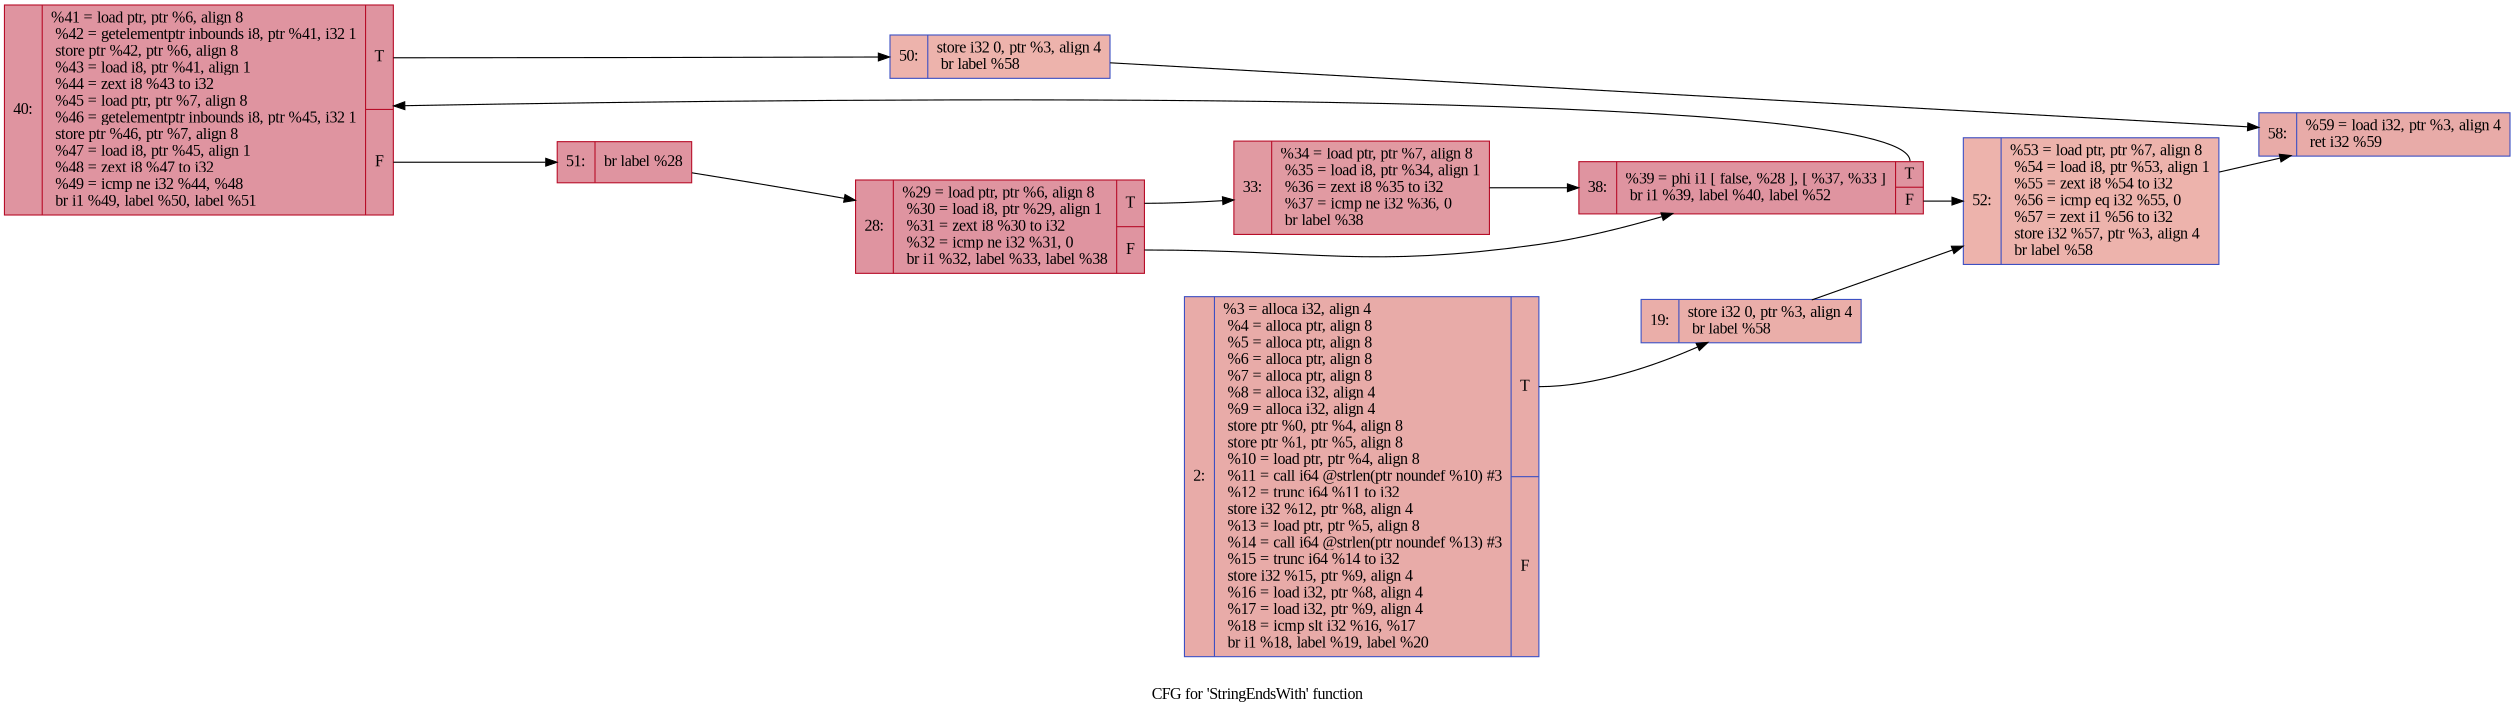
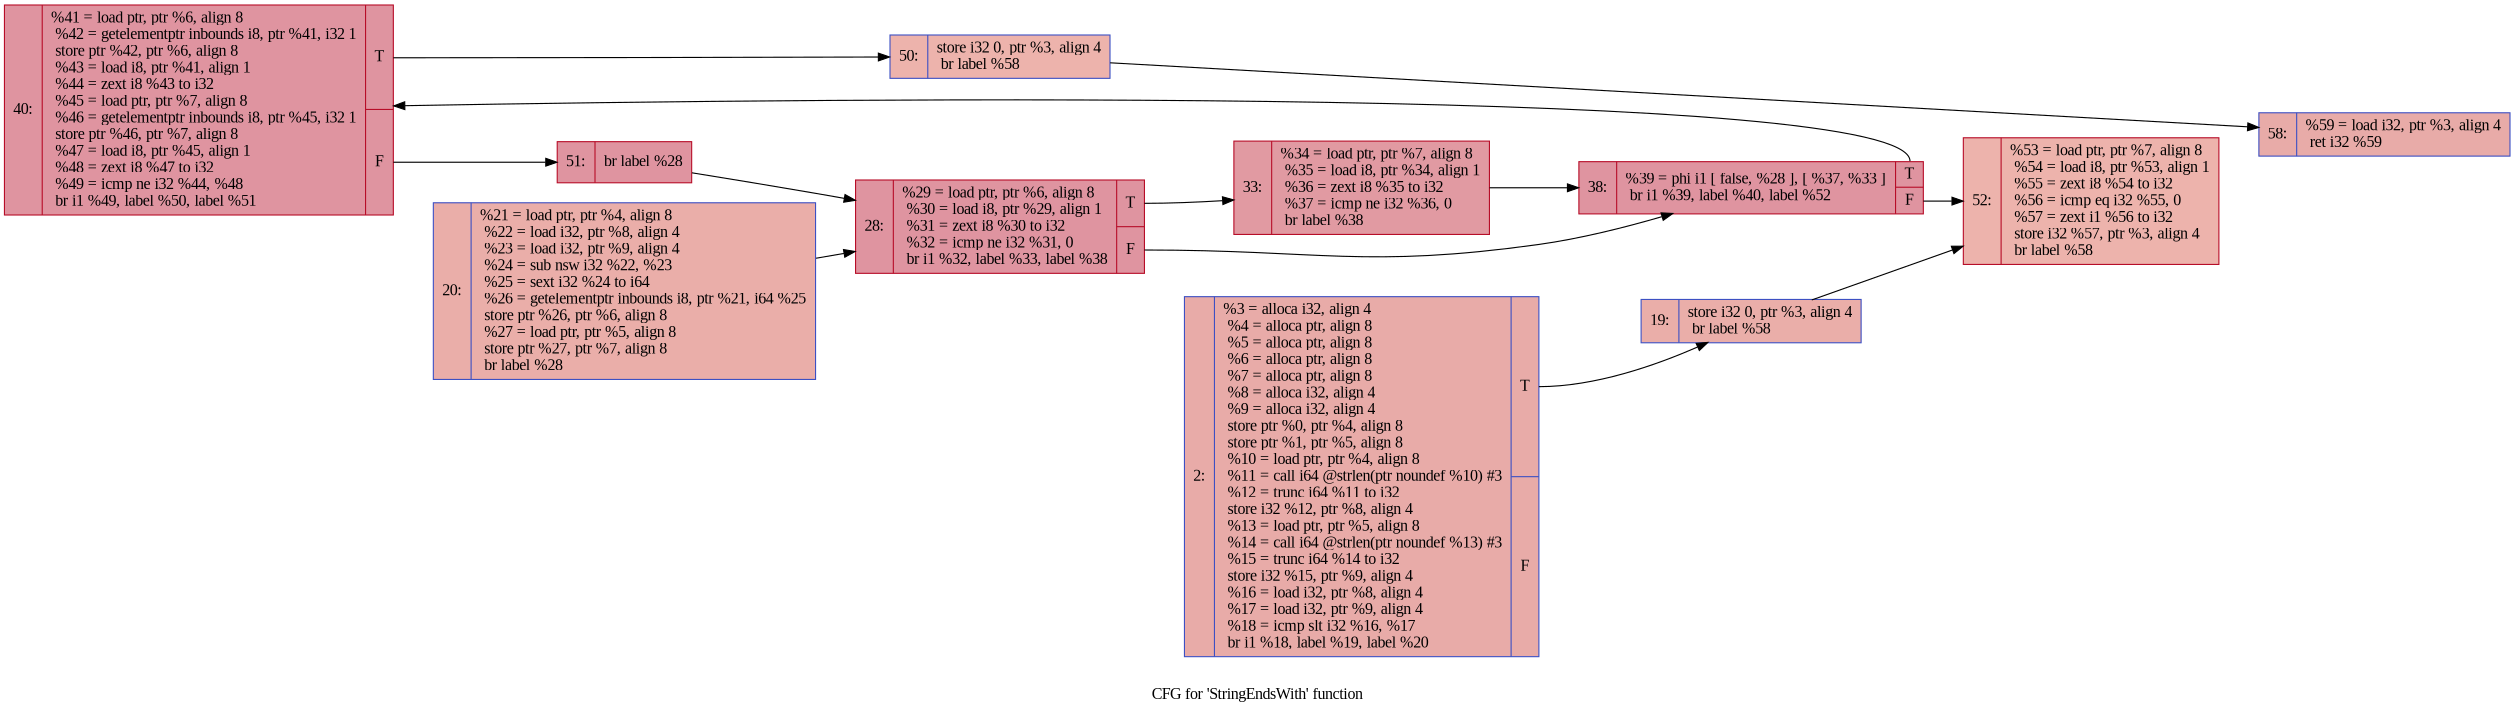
edge "52:" -> "58:": removed
node "52:": color #3d50c3ff -> #b70d28ff
node "20:": added
